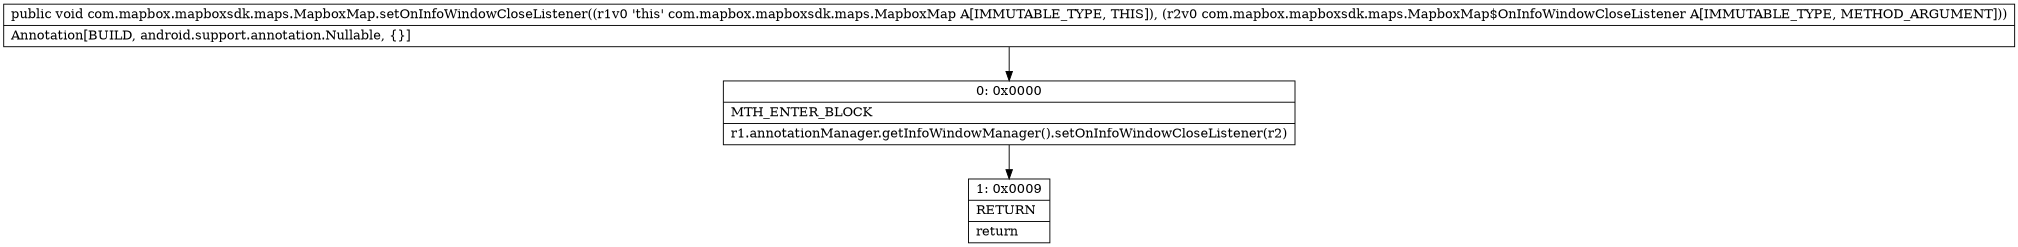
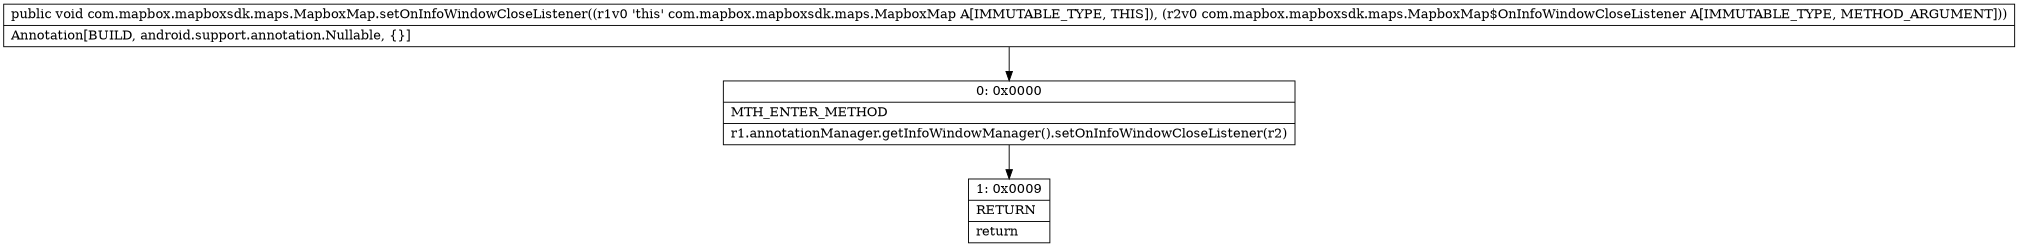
node "0: 0x0000": text "MTH_ENTER_BLOCK" -> "MTH_ENTER_METHOD"
